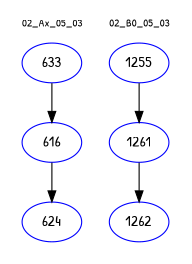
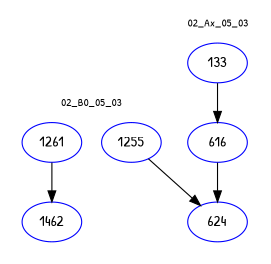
node "633": label "633" -> "133"
edge "1255" -> "1261": now "1255" -> "624"
node "1262": label "1262" -> "1462"
